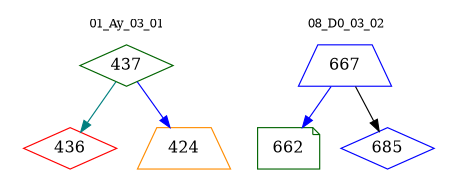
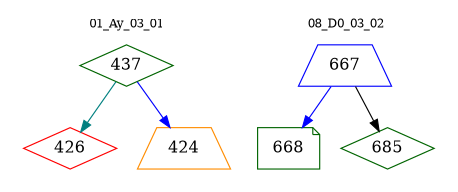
node "436": label "436" -> "426"
node "662": label "662" -> "668"
node "685": color blue -> darkgreen
